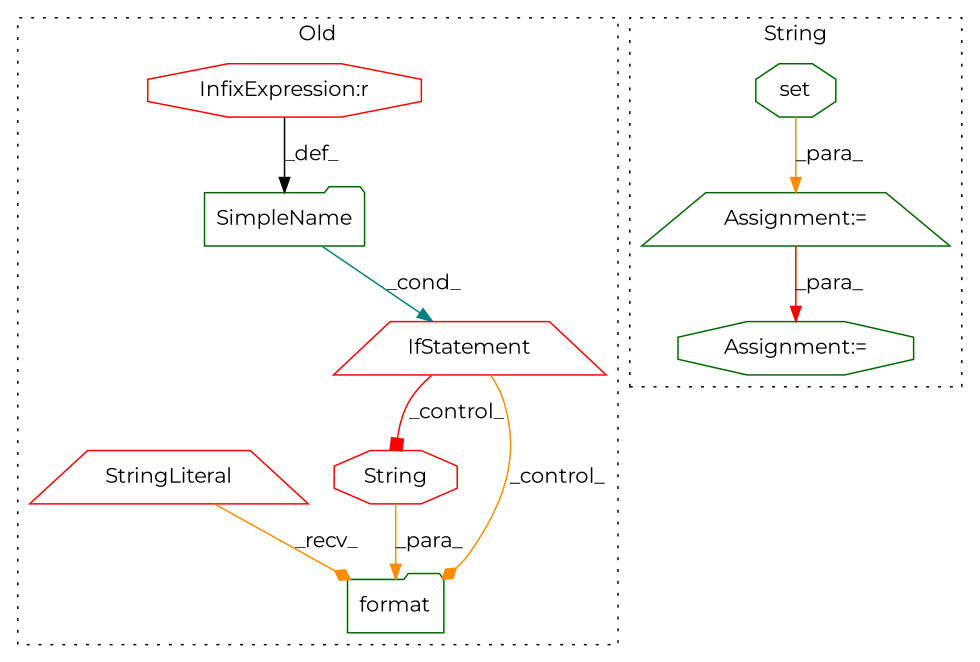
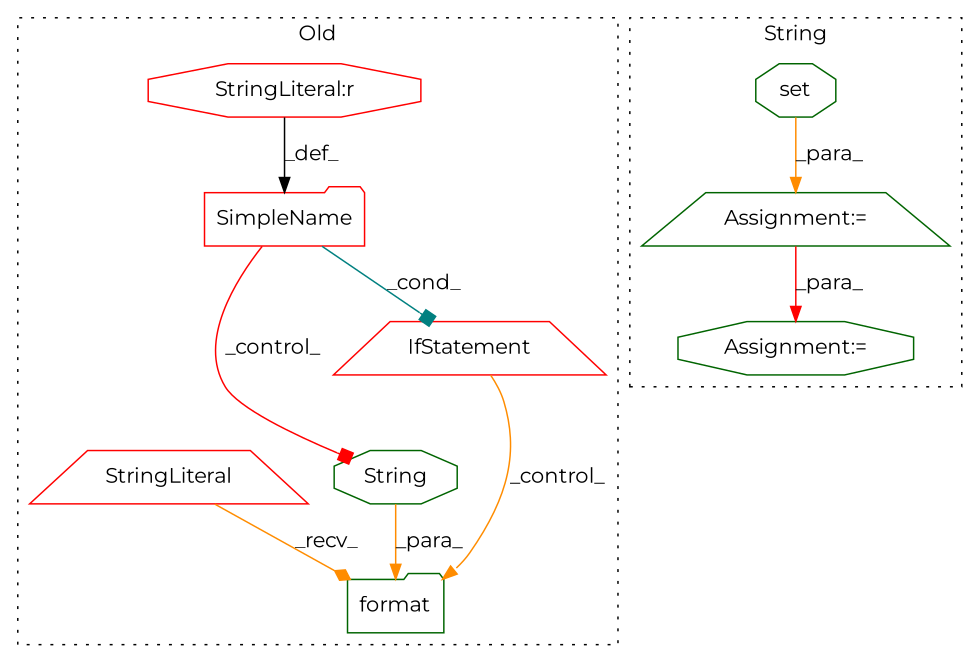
node "InfixExpression:r": label "InfixExpression:r" -> "StringLiteral:r"
node "SimpleName": color darkgreen -> red
edge "SimpleName" -> "IfStatement": arrowhead normal -> box
edge "IfStatement" -> "String": now "SimpleName" -> "String"
node "String": color red -> darkgreen
edge "IfStatement" -> "format": arrowhead diamond -> normal
